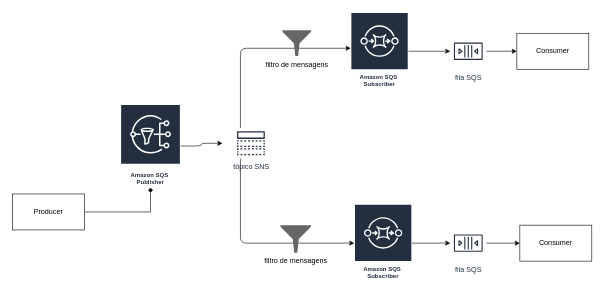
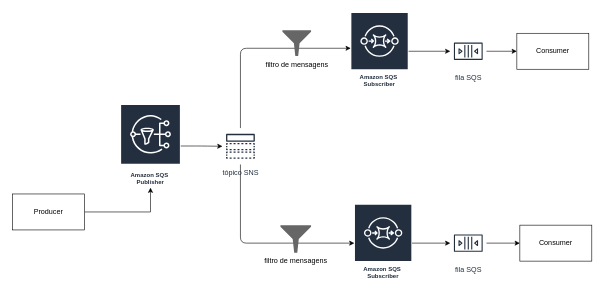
node "tópico SNS": size 57x30 -> 36x36
edge "Producer" -> "Amazon SQS Publisher": arrowhead diamond -> classic
